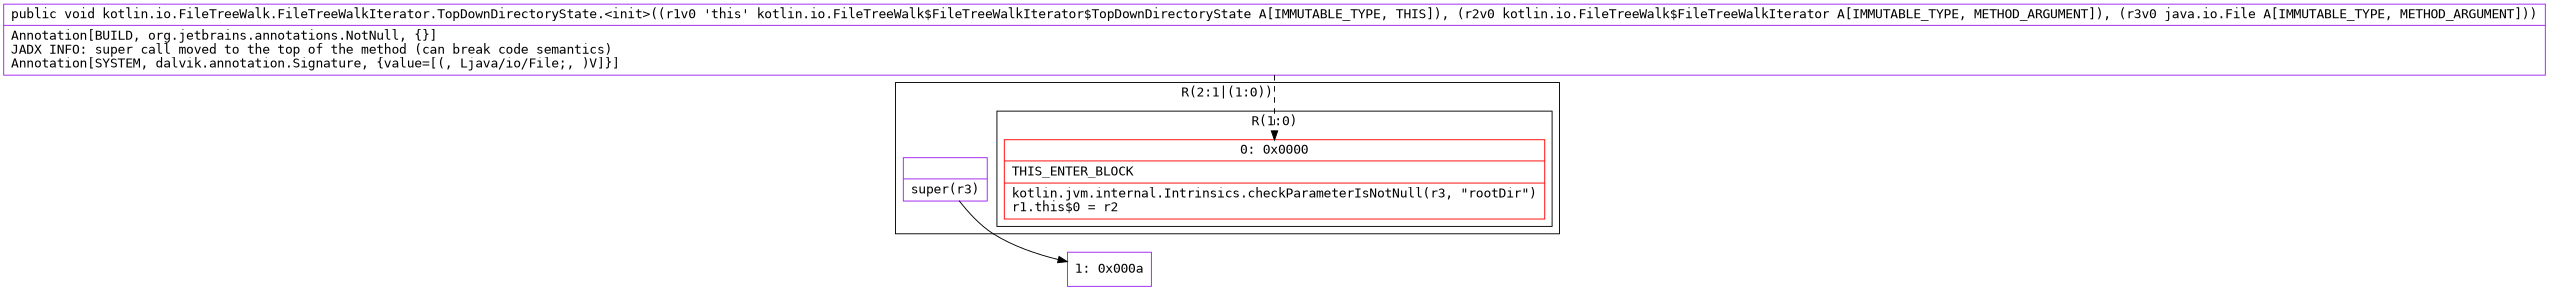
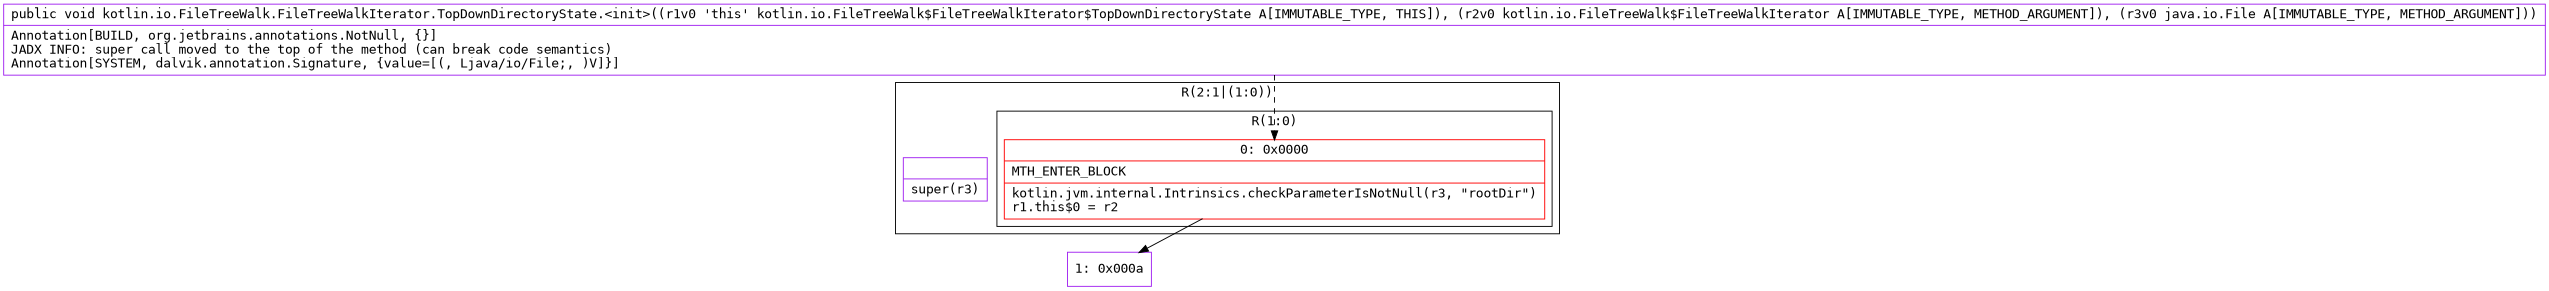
node "0: 0x0000": text "THIS_ENTER_BLOCK" -> "MTH_ENTER_BLOCK"
edge "super(r3)" -> "1: 0x000a": now "0: 0x0000" -> "1: 0x000a"
